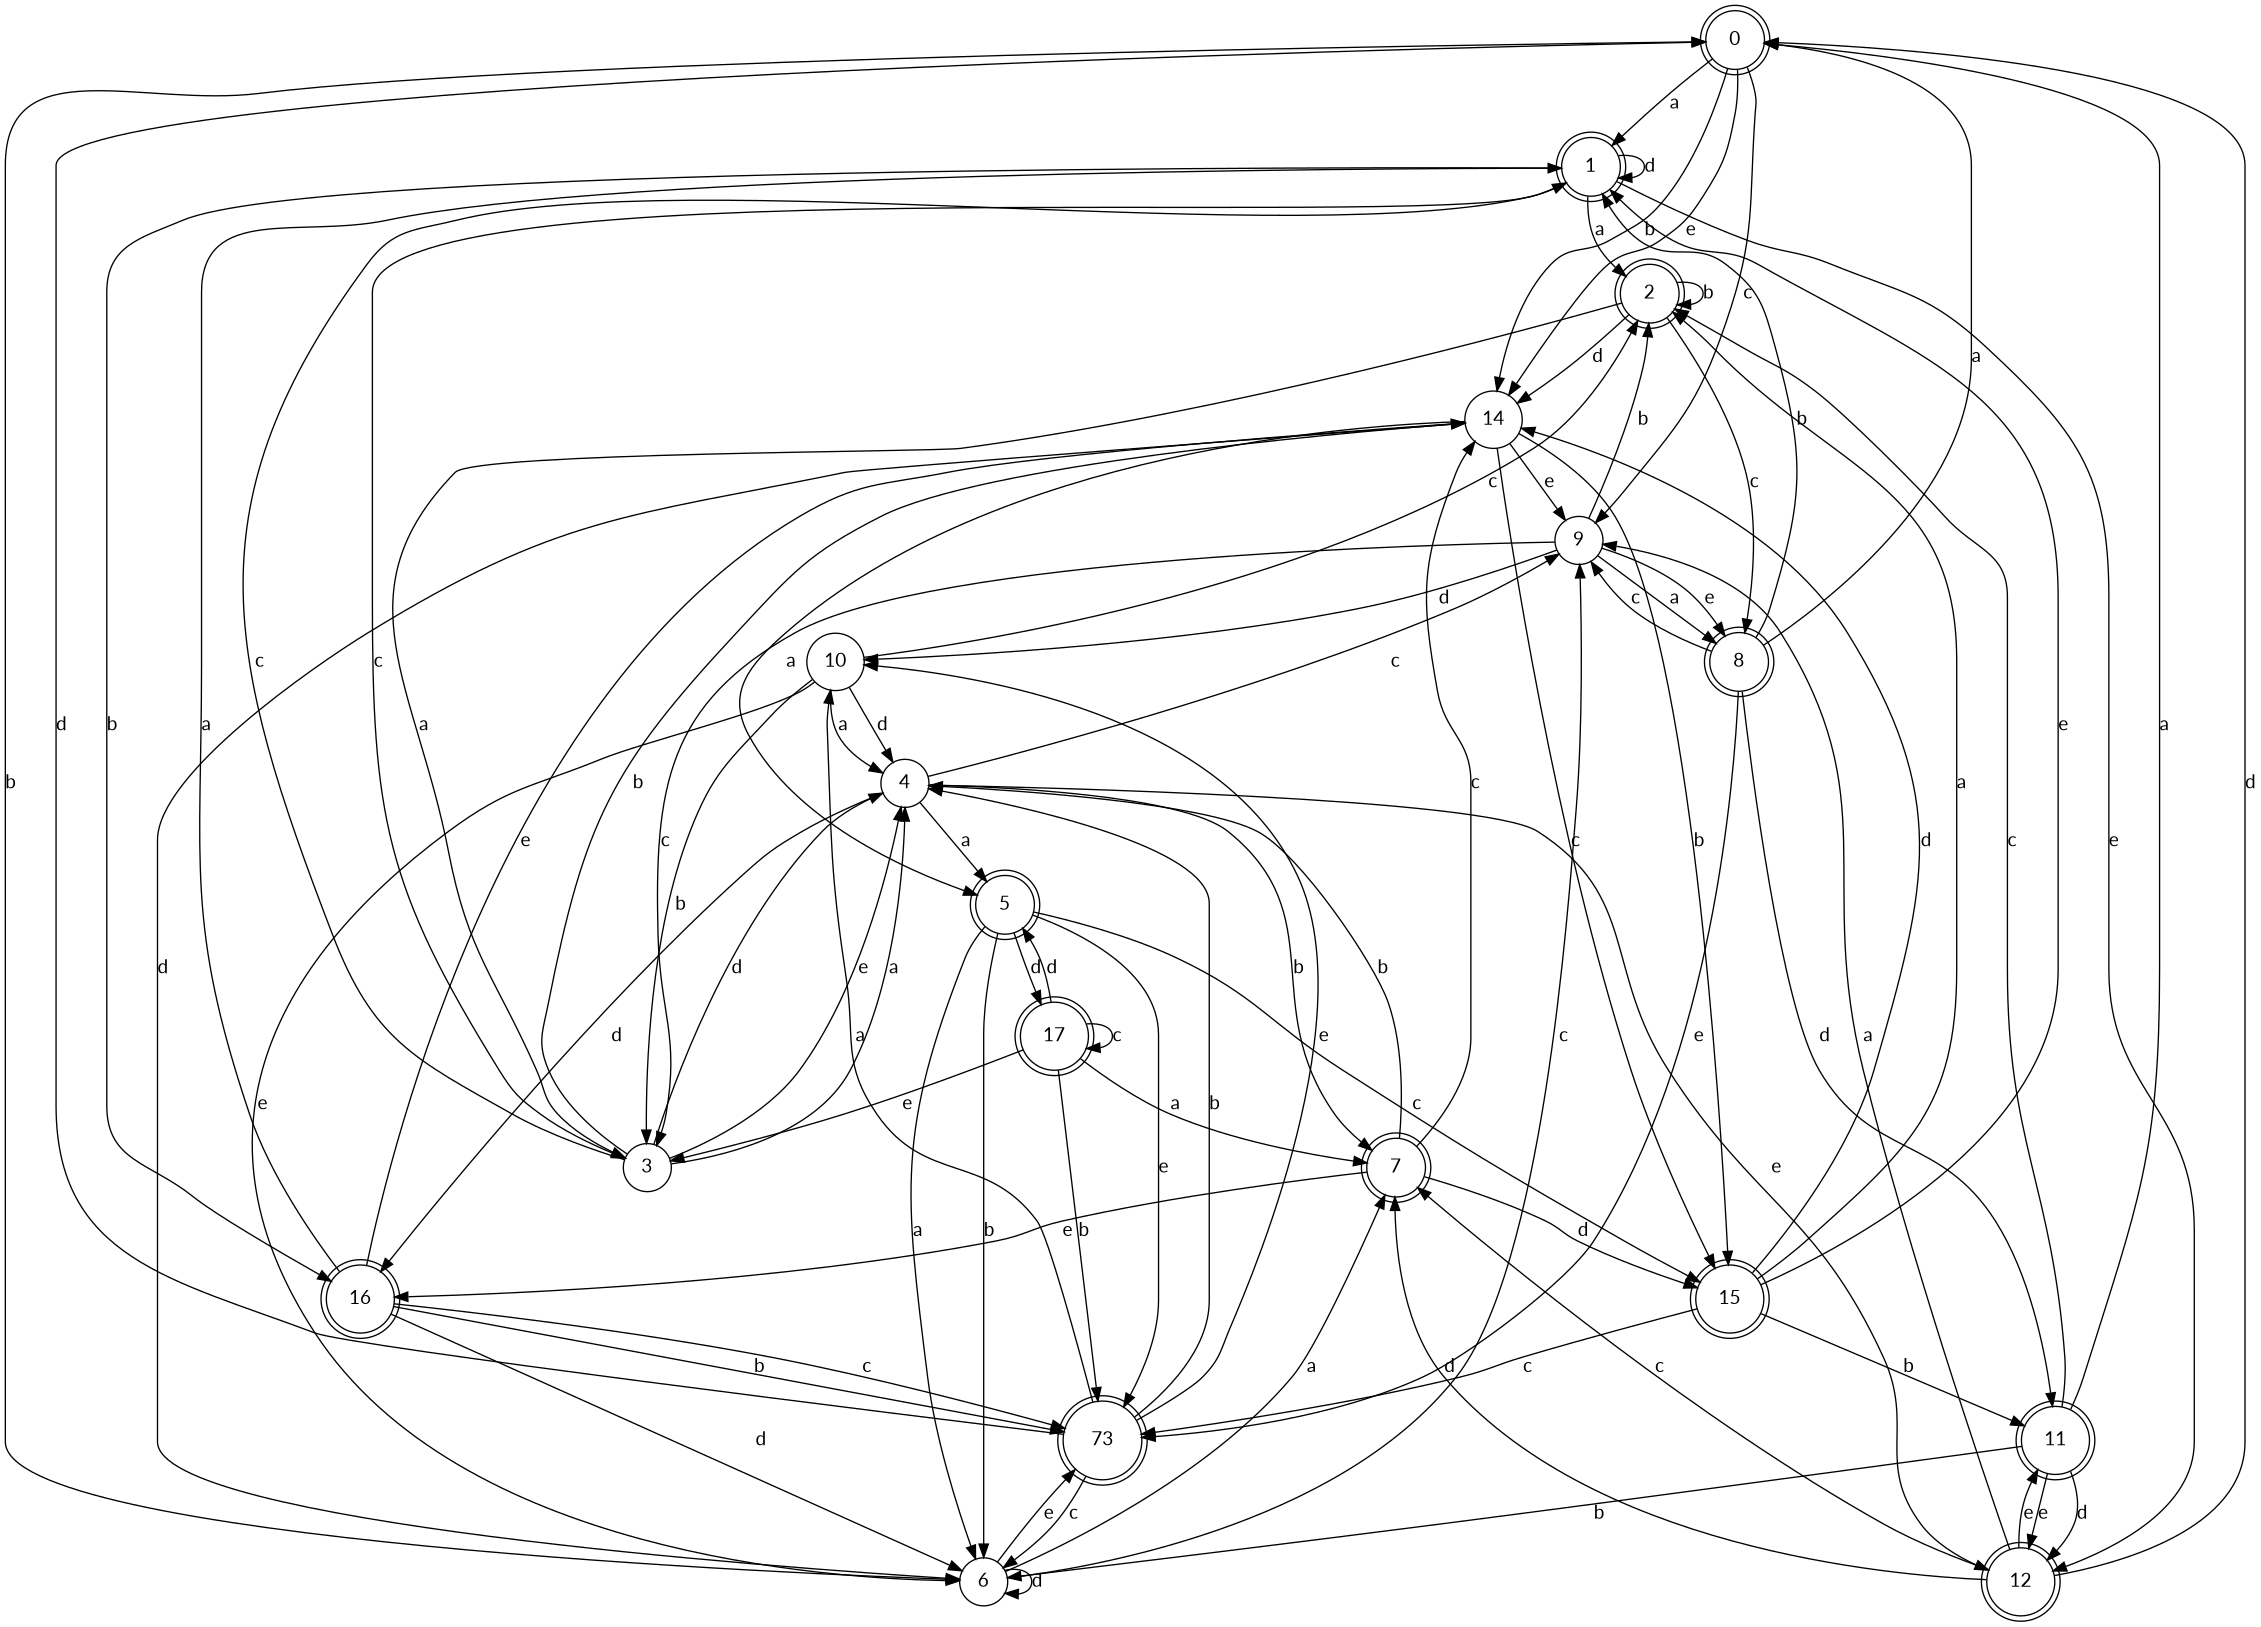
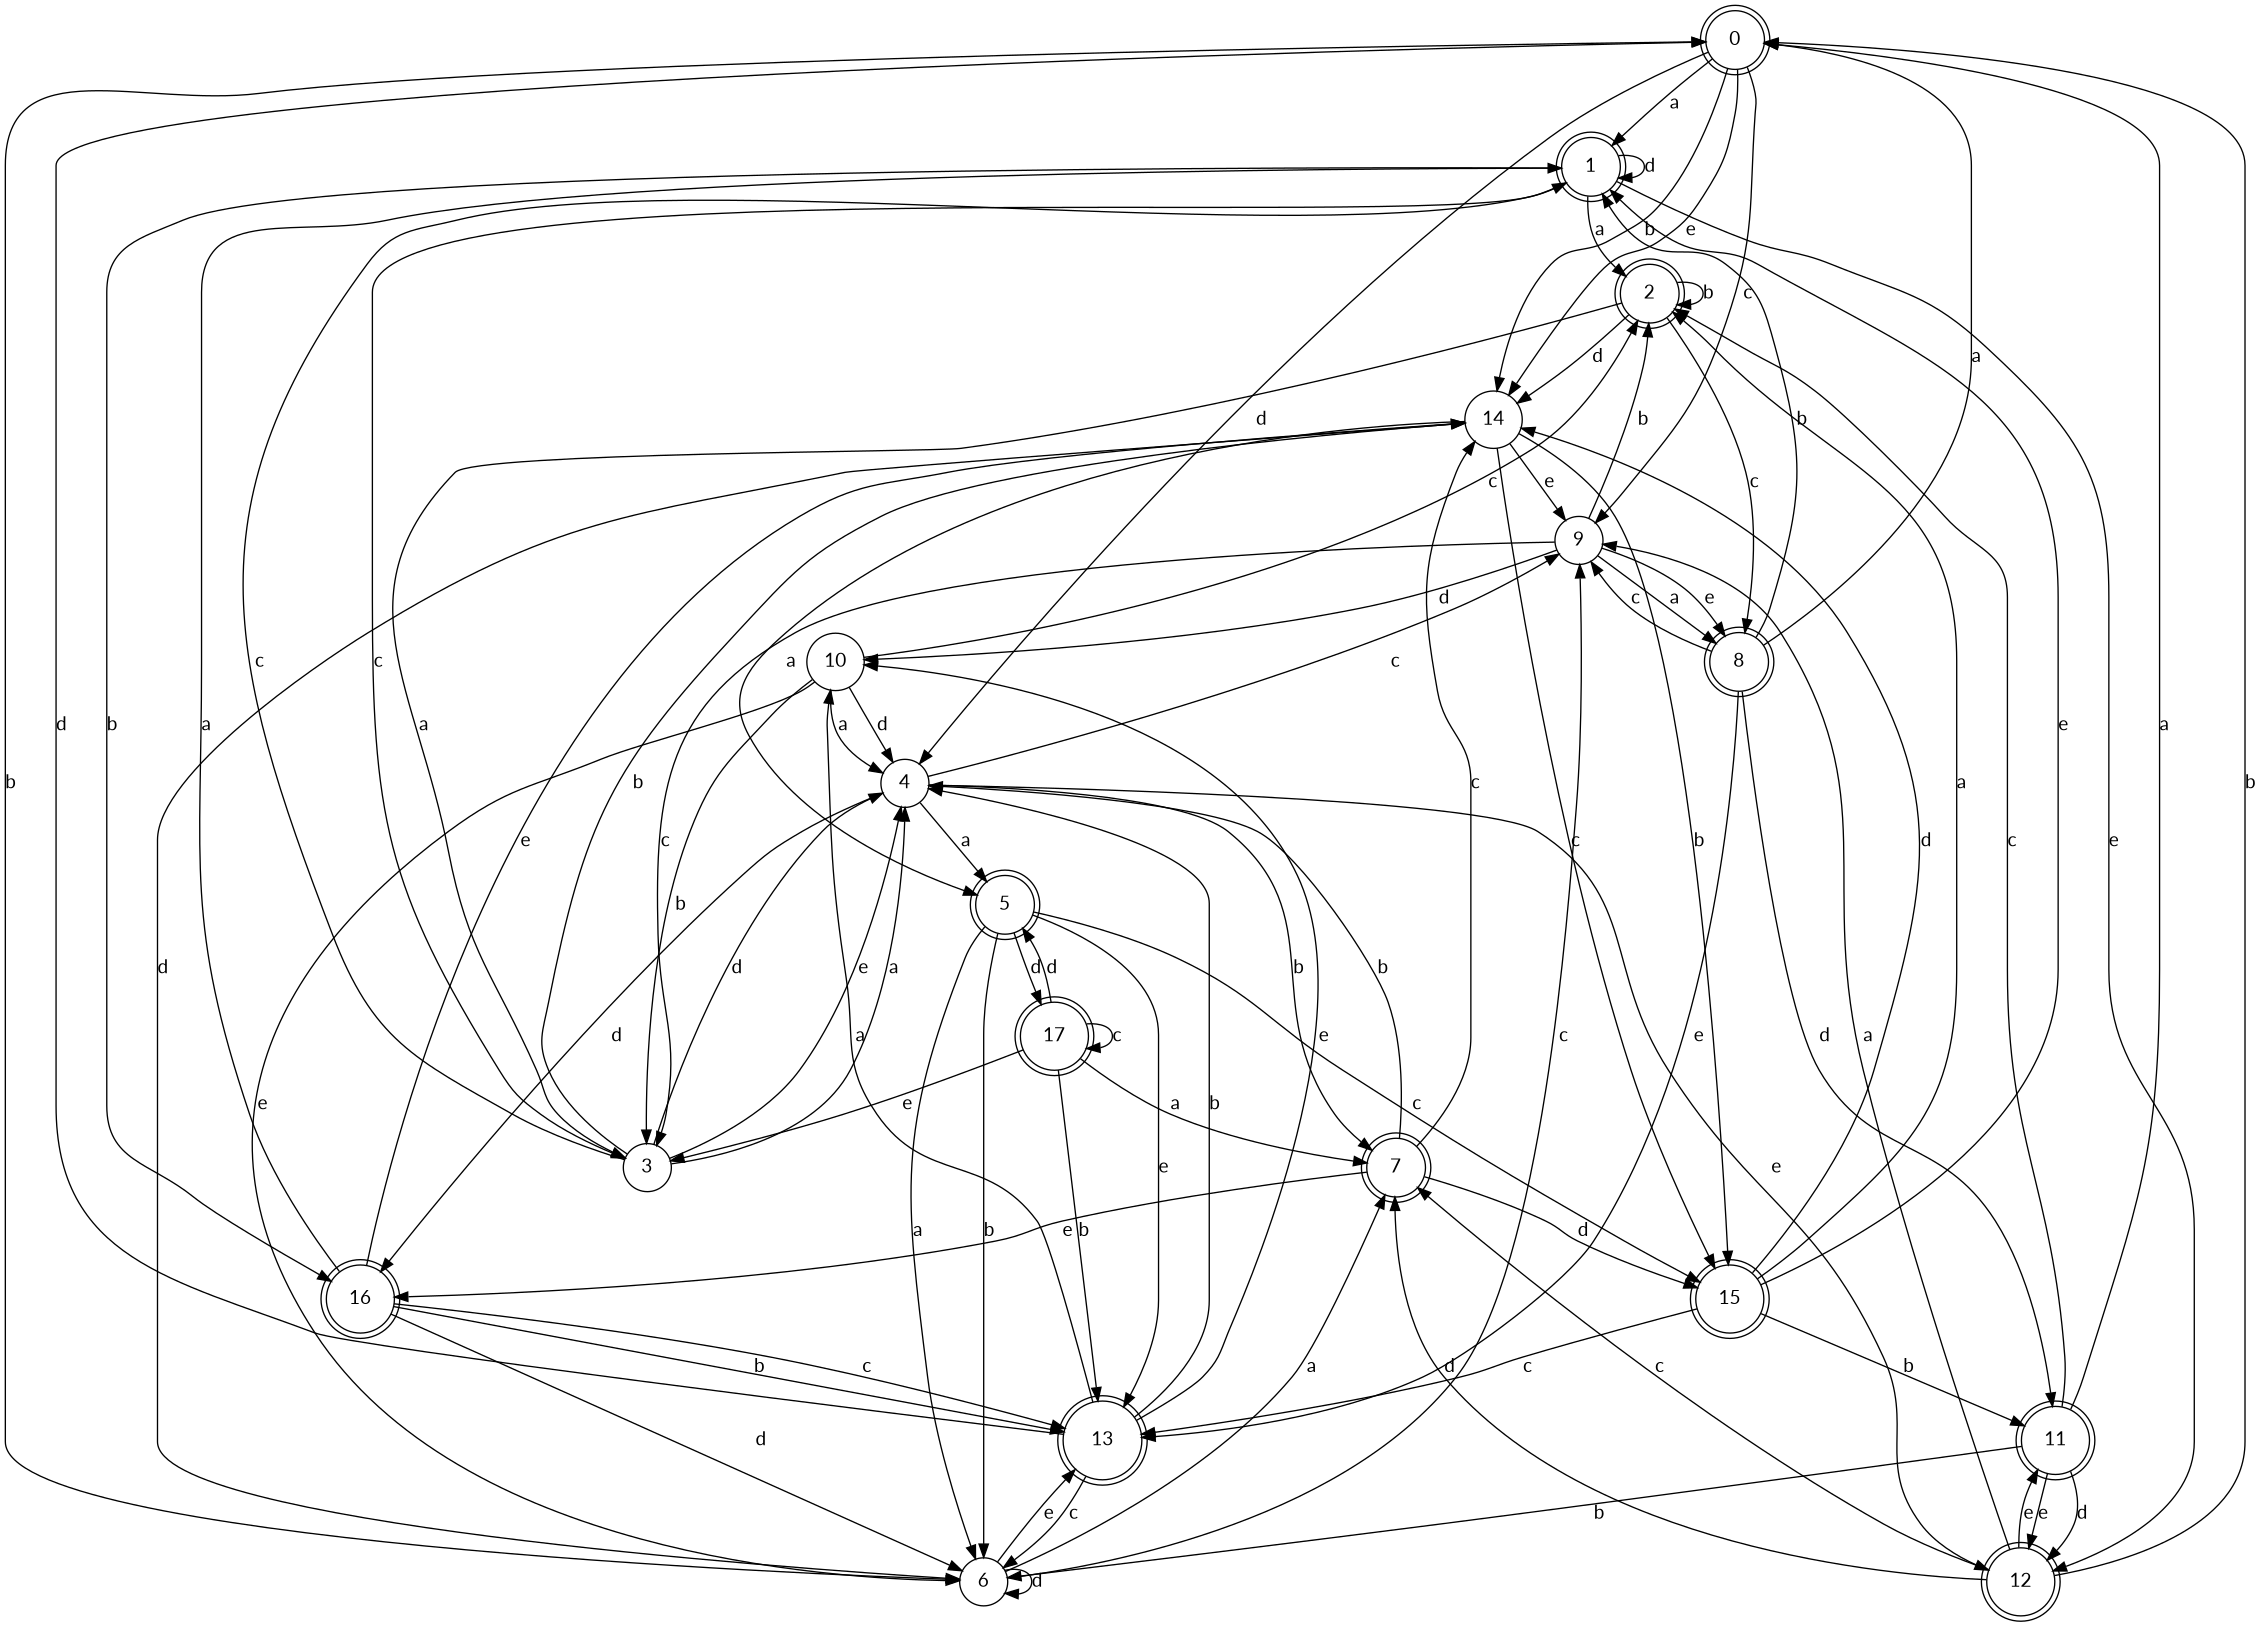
edge "0" -> "4": added, label "d"
edge "12" -> "0": label "d" -> "b"
node "73": label "73" -> "13"
